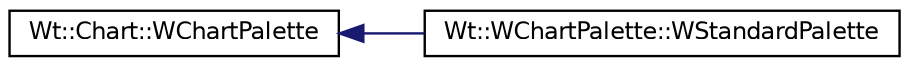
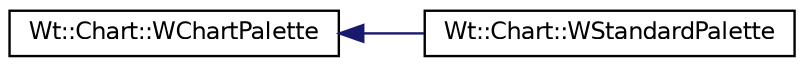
node "Wt::WChartPalette::WStandardPalette": label "Wt::WChartPalette::WStandardPalette" -> "Wt::Chart::WStandardPalette"
